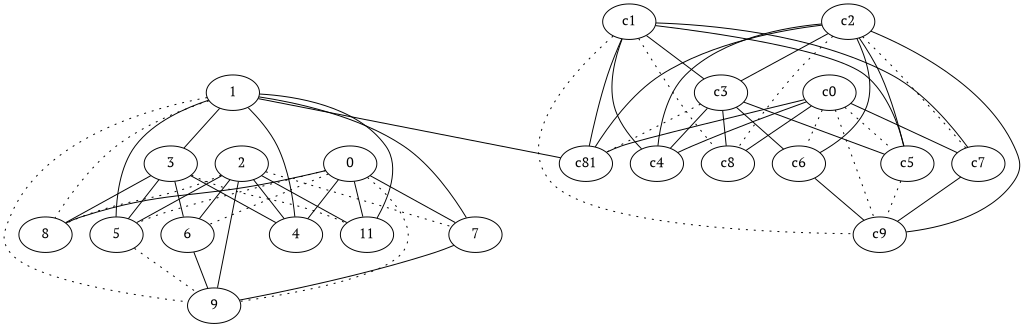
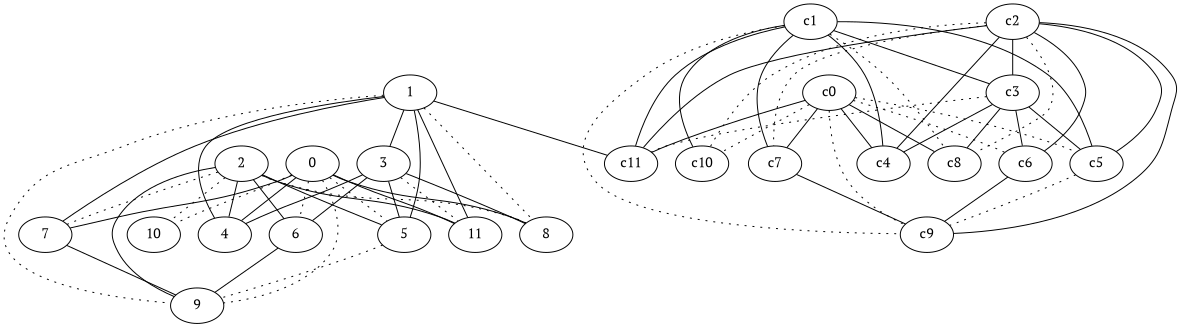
node "c81": label "c81" -> "c11"
node "c10": added
node "10": added
